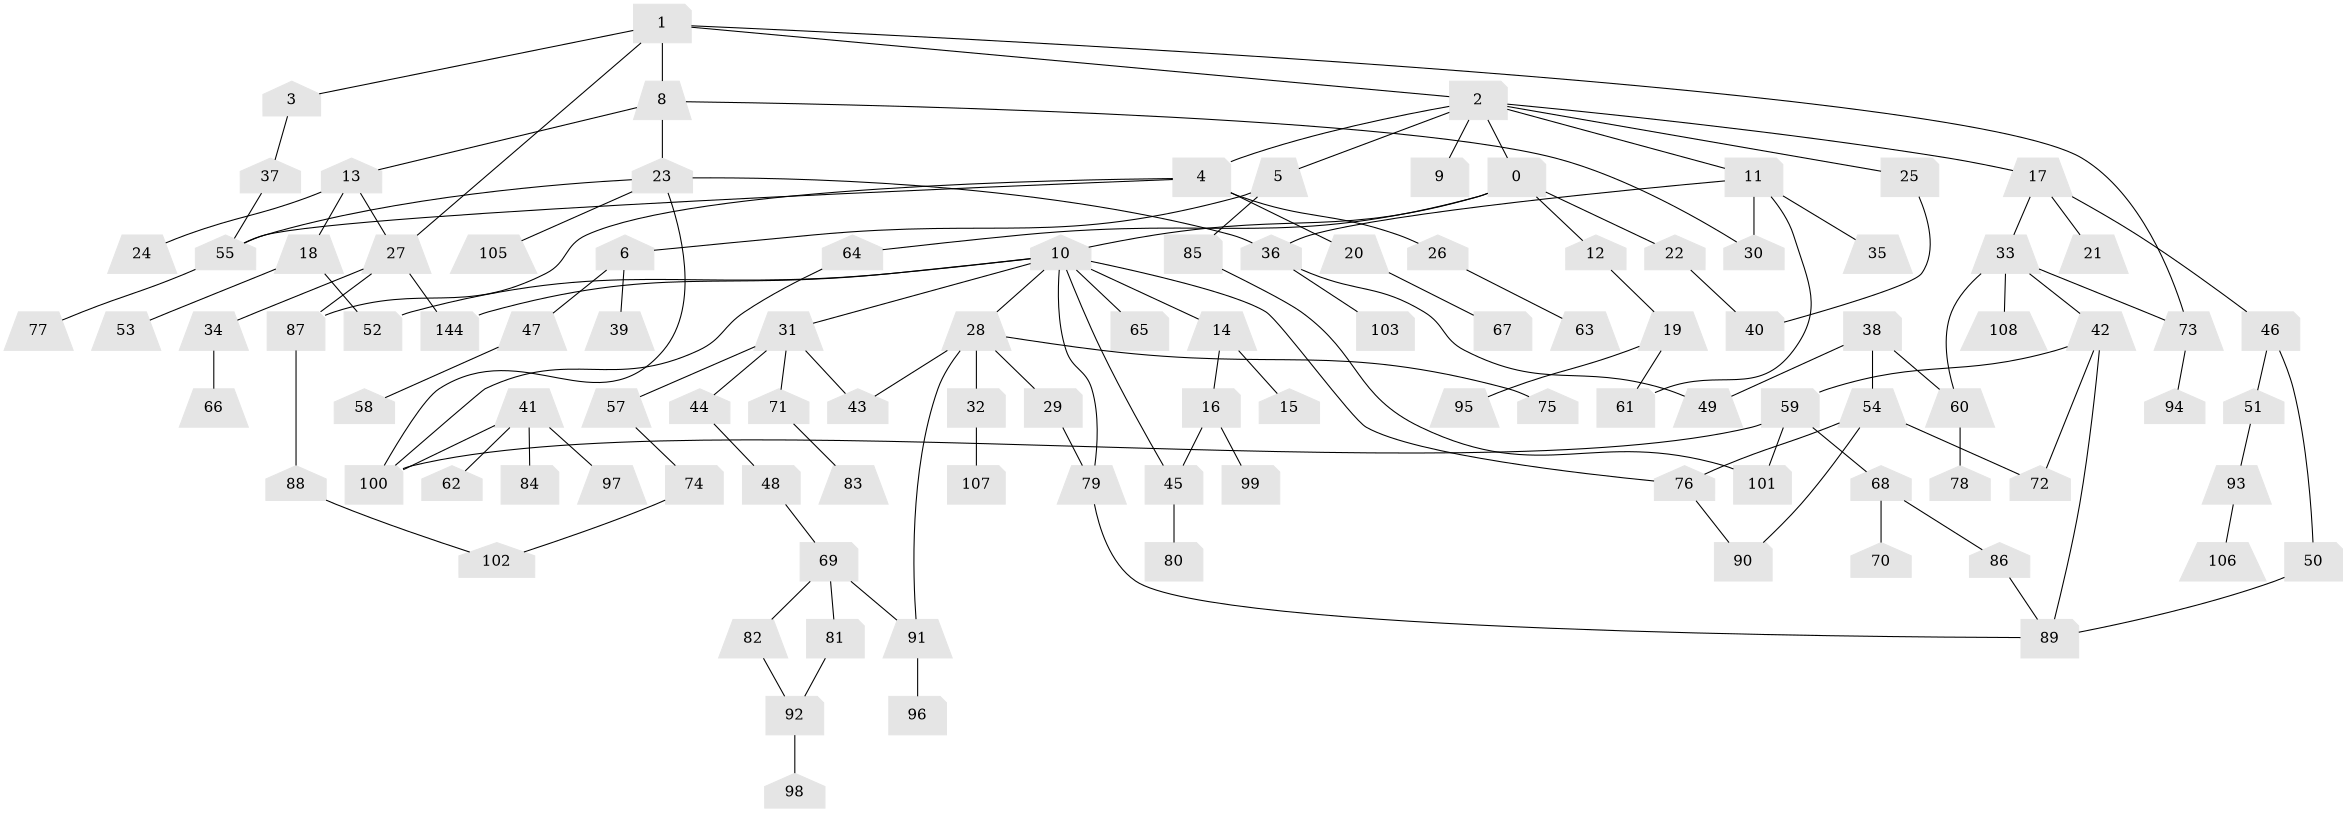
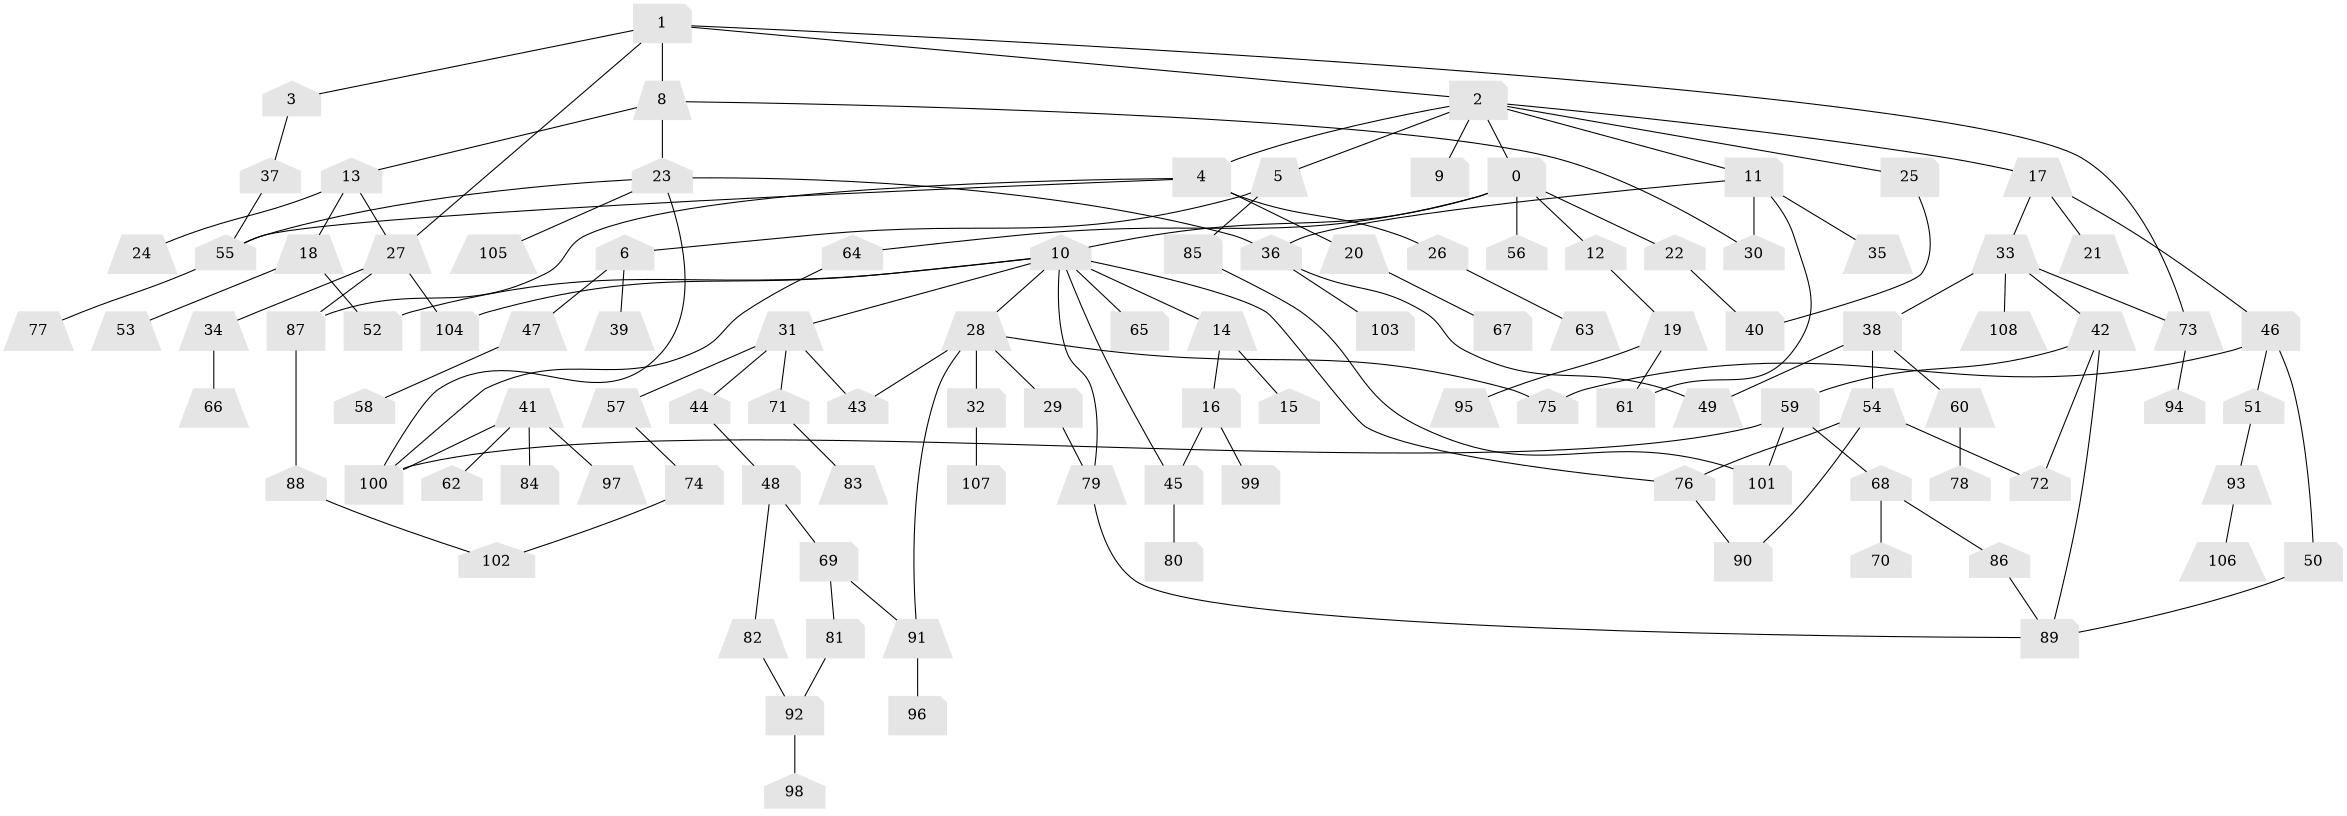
node "56": added
edge "33" -- "60": now "33" -- "38"
node "144": label "144" -> "104"
edge "46" -- "75": added
edge "69" -- "82": now "48" -- "82"
